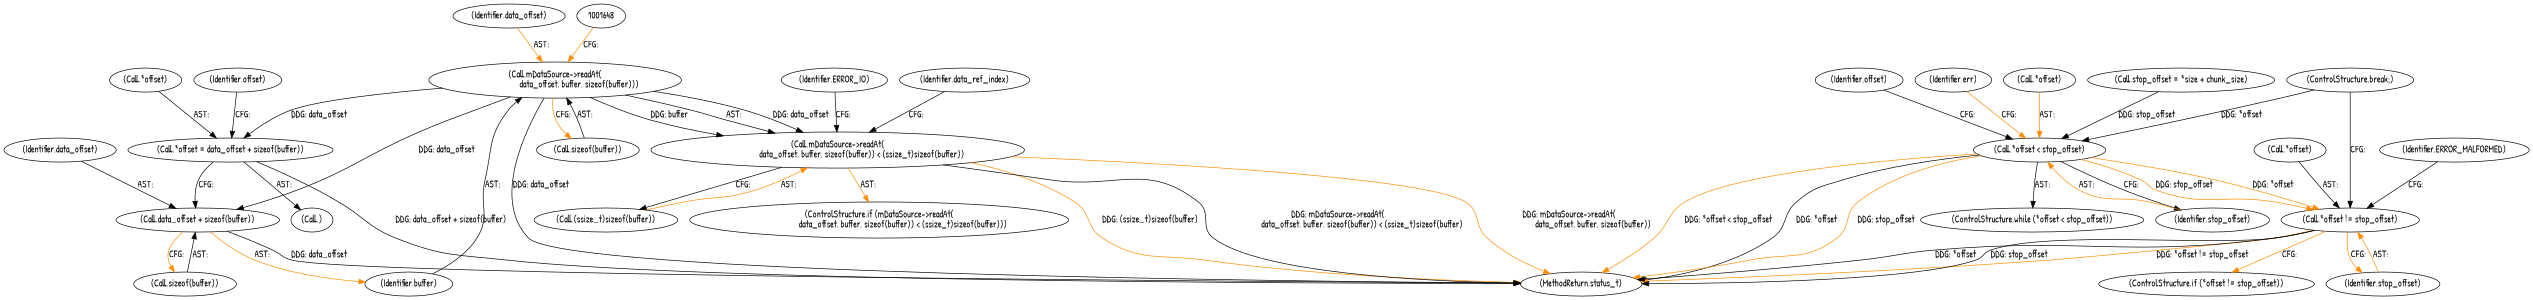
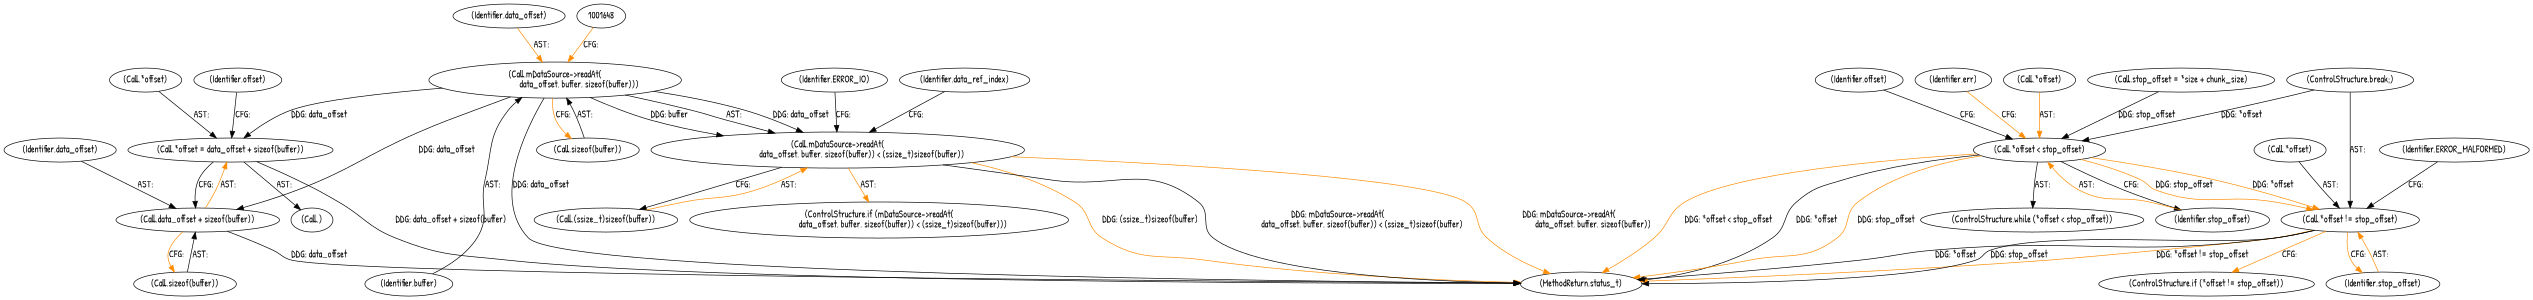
edge "(ControlStructure,break;)" -> "(Call,*offset != stop_offset)": label "CFG: " -> "AST: "
edge "(Call,data_offset + sizeof(buffer))" -> "(Identifier,buffer)": now "(Call,data_offset + sizeof(buffer))" -> "(Call,*offset = data_offset + sizeof(buffer))"
